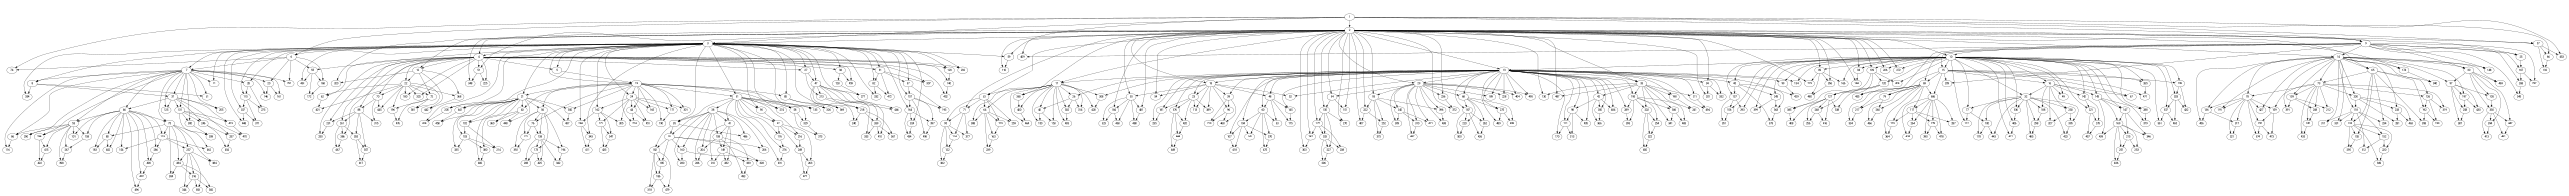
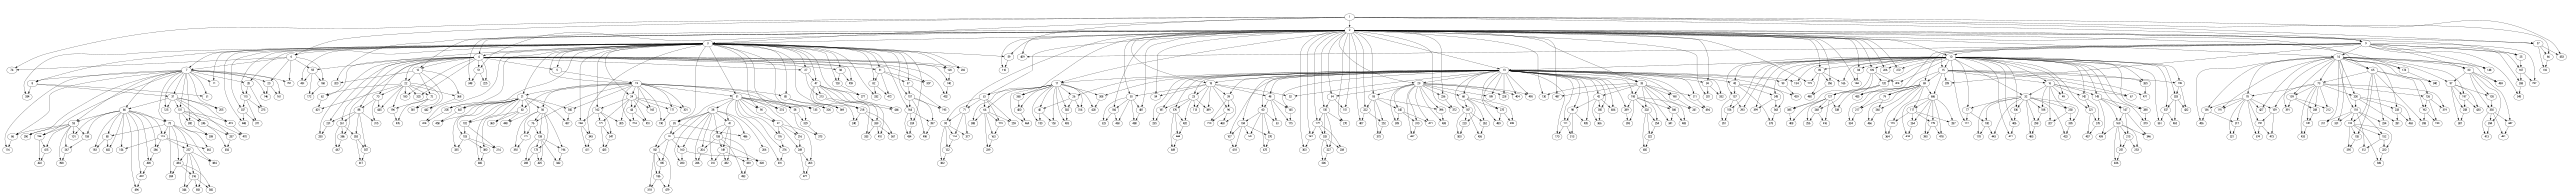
edge "3" -> "128": added
edge "91" -> "206": removed
